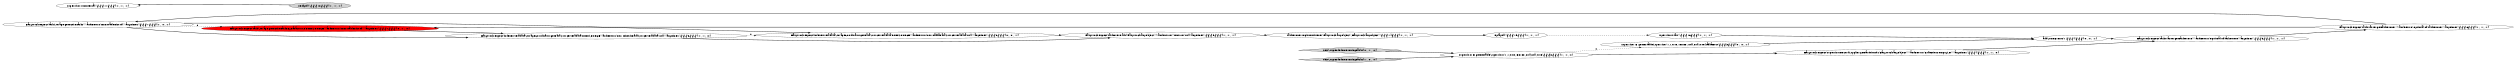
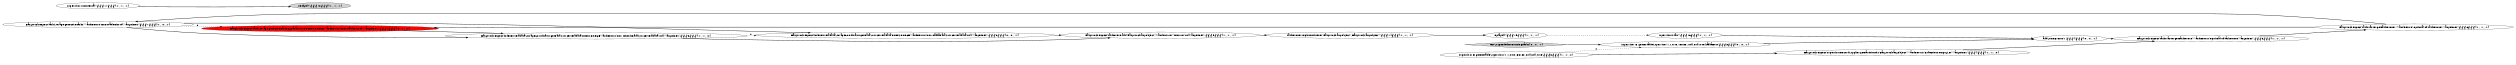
edge "verifyAll()@@@18@@@['1', '1', '1']" -> "supervisor.runInternal()@@@17@@@['1', '1', '1']": reversed
node "testSuspendedNoRunningTasks['0', '0', '1']": added
node "testSuspendedNoRunningTasks['0', '1', '0']": removed
node "testSuspendedNoRunningTasks['1', '0', '0']": removed
